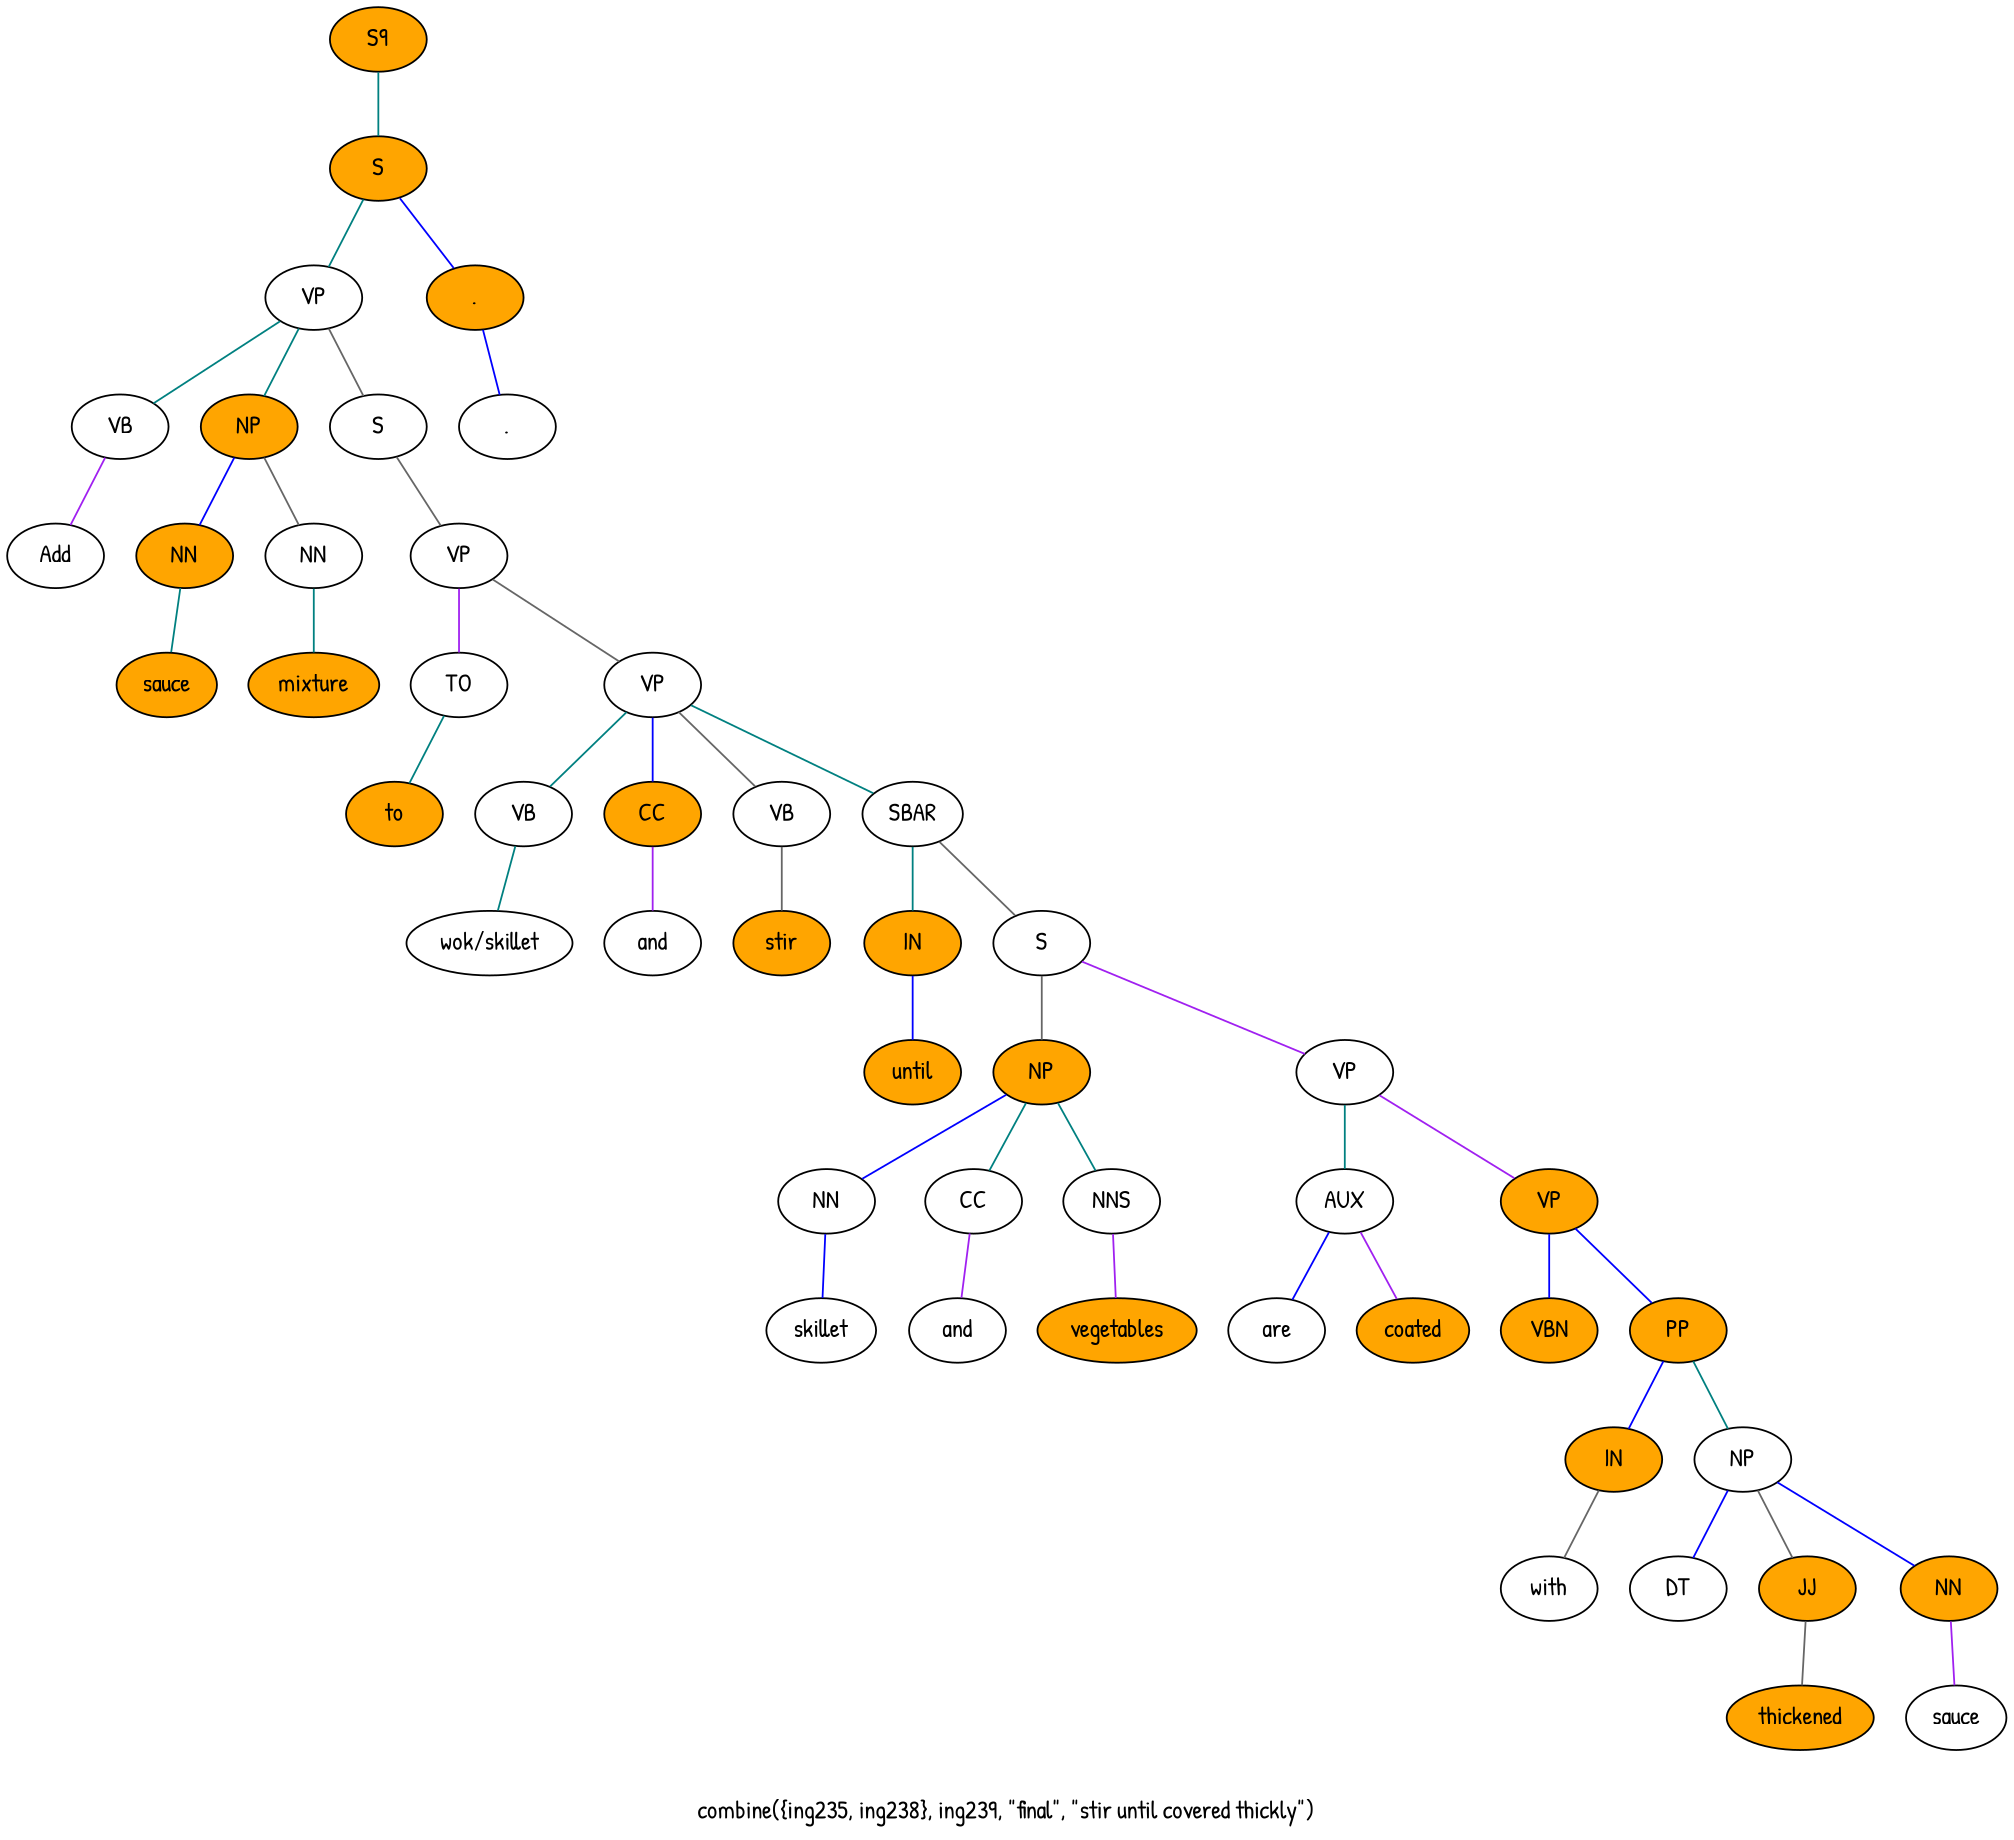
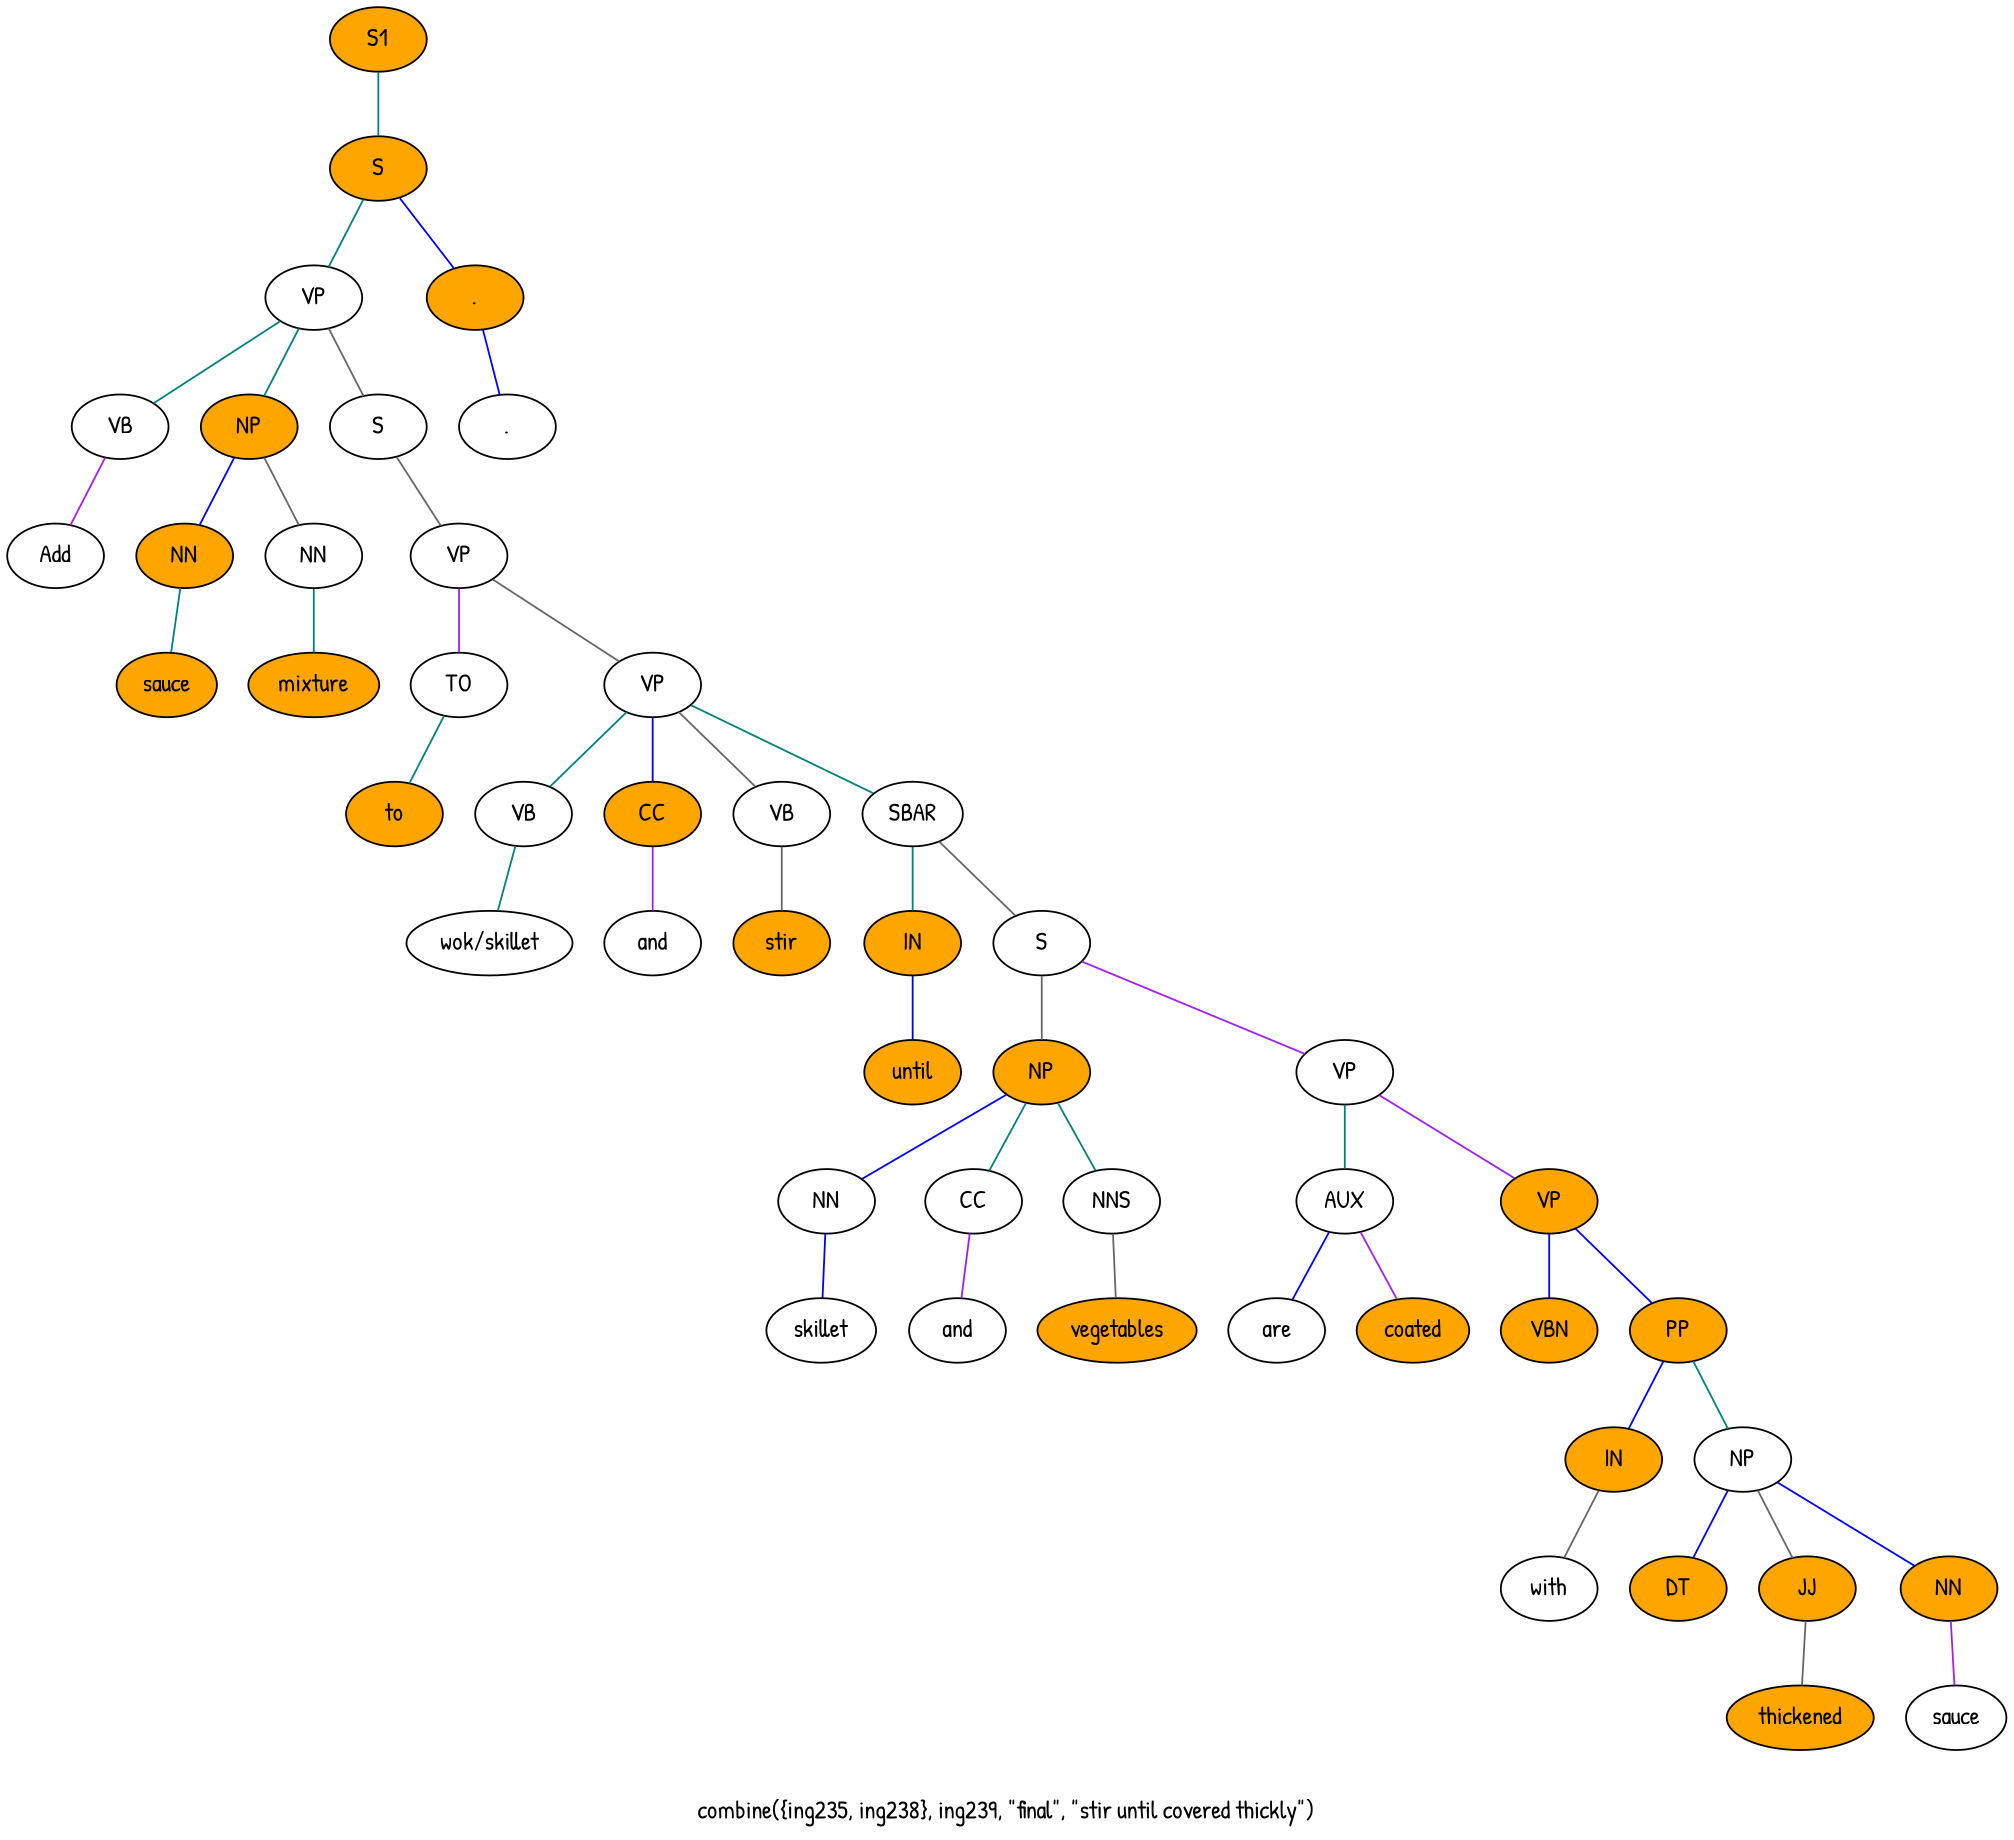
node "S9": label "S9" -> "S1"
edge "NNS" -- "vegetables": color purple -> gray40
node "DT": fillcolor white -> orange
